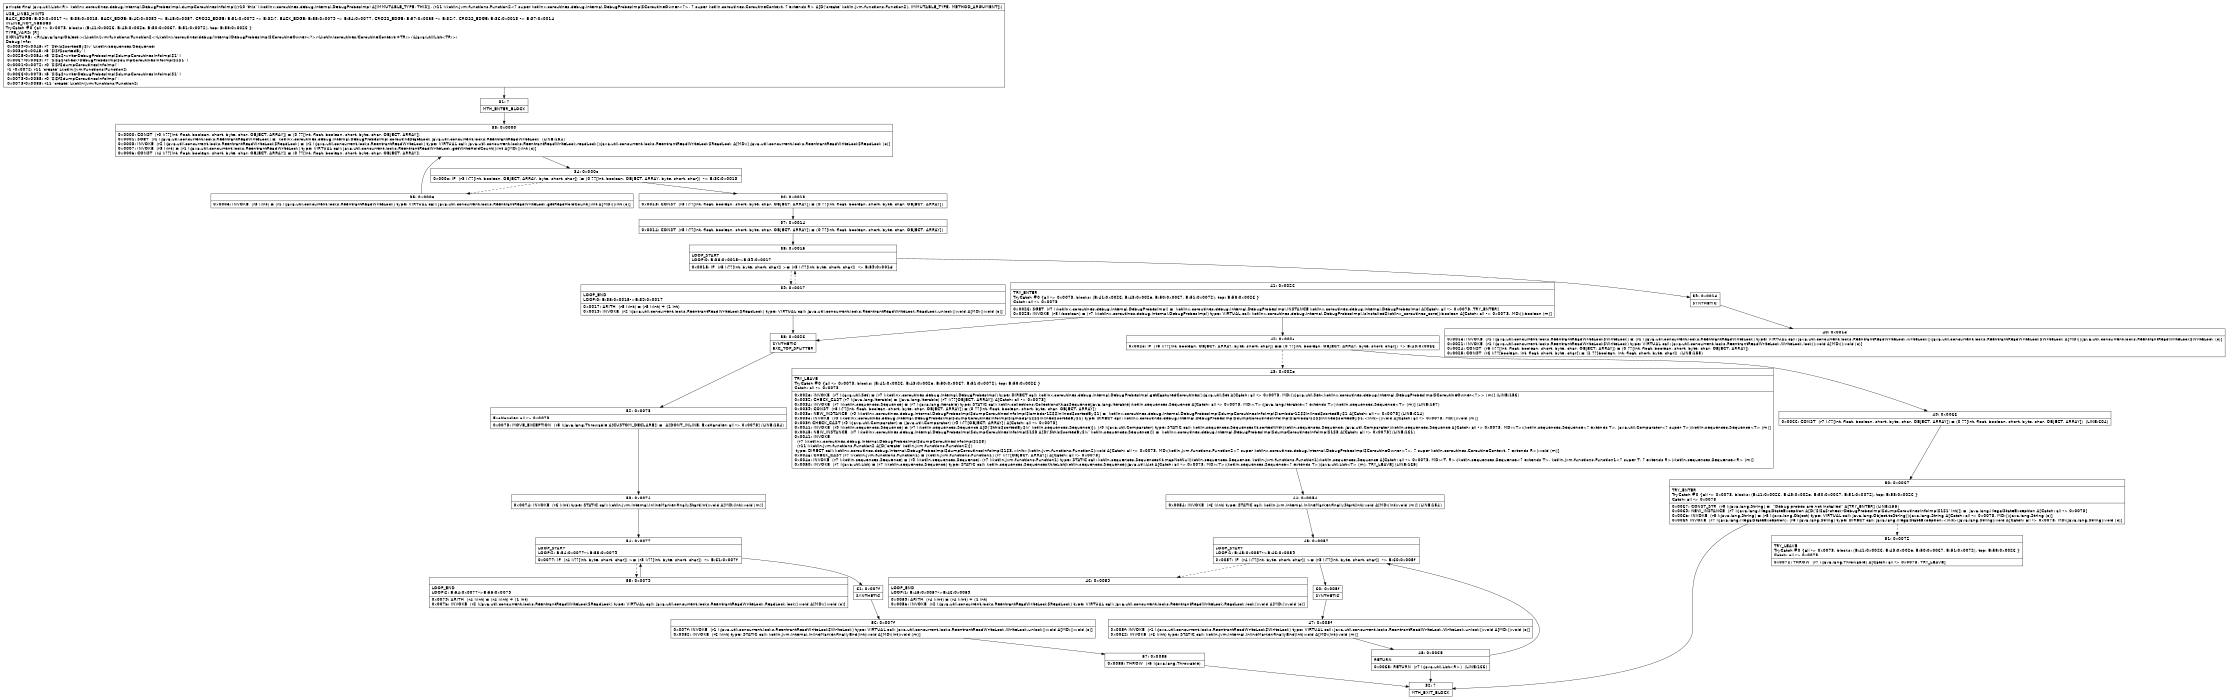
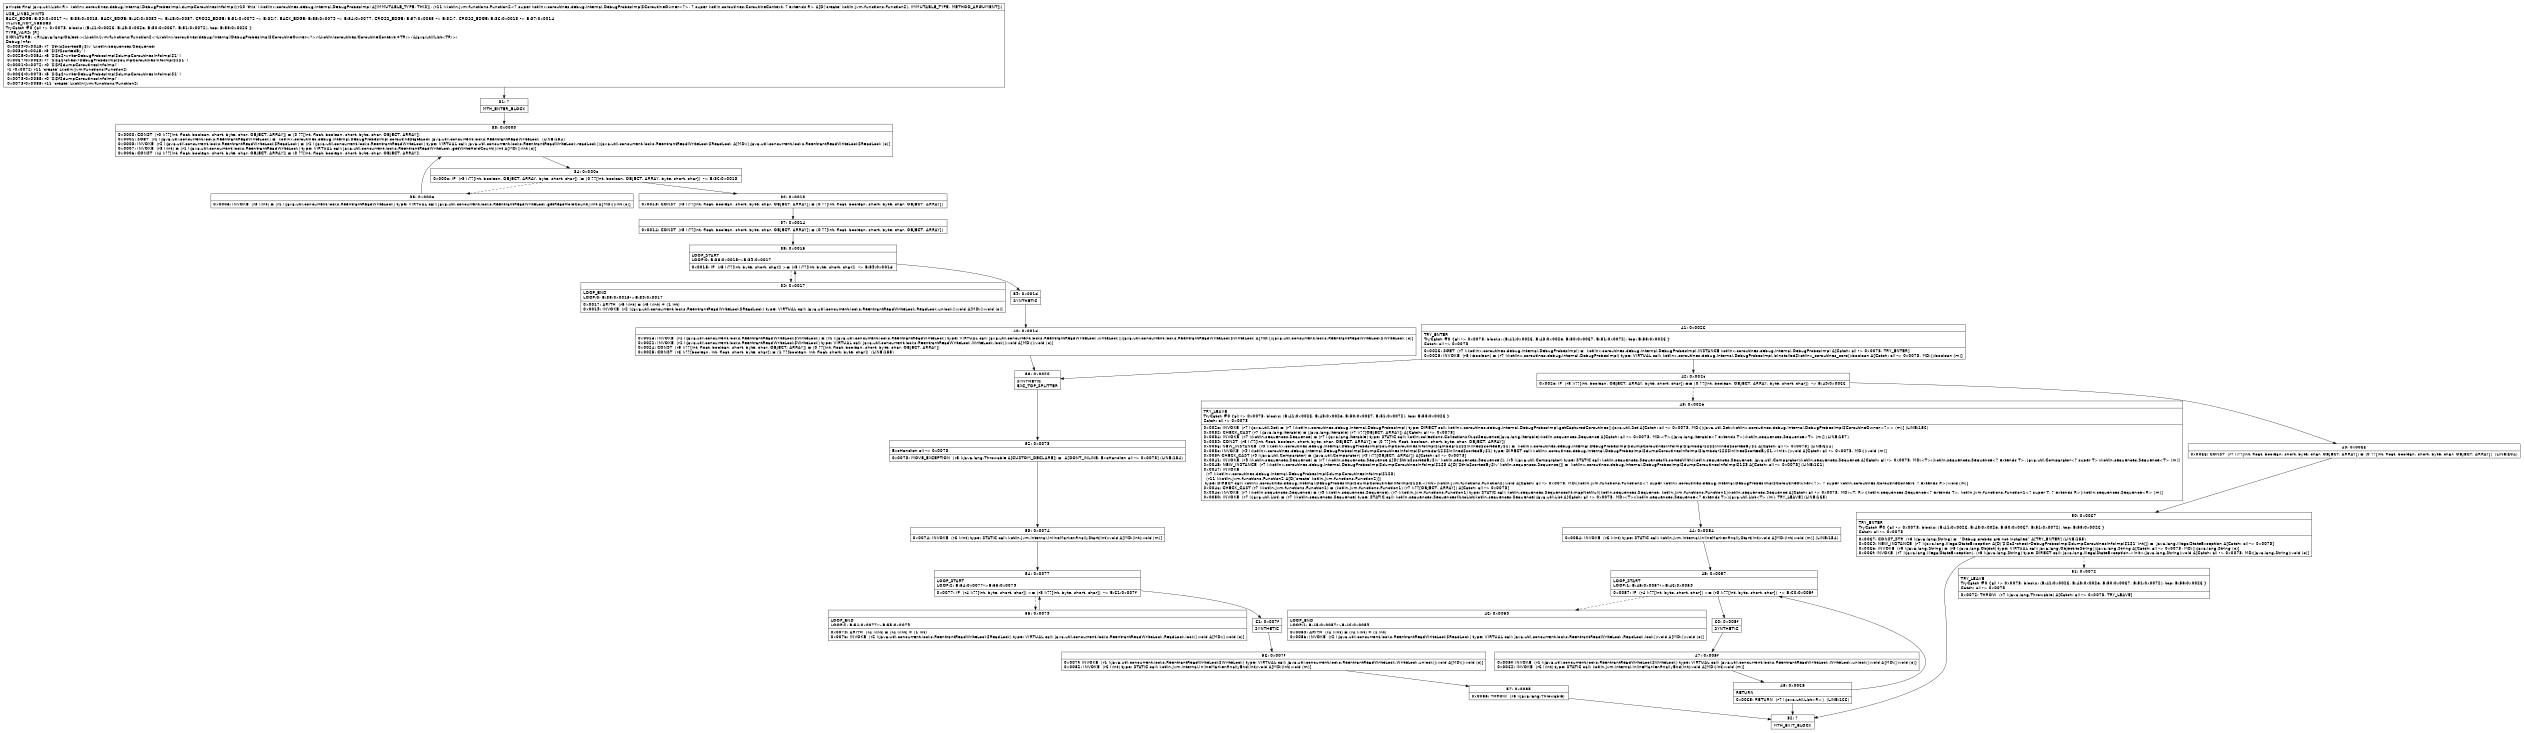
edge "39: 0x0017" -> "38: 0x0015": style dashed -> solid
edge "39: 0x0017" -> "58: 0x0026": now "40: 0x001d" -> "58: 0x0026"
node "43: 0x002e": text "0x0041: INVOKE" -> "0x0047: INVOKE"
